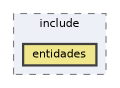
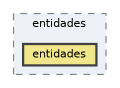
cluster "include": label "include" -> "entidades"
